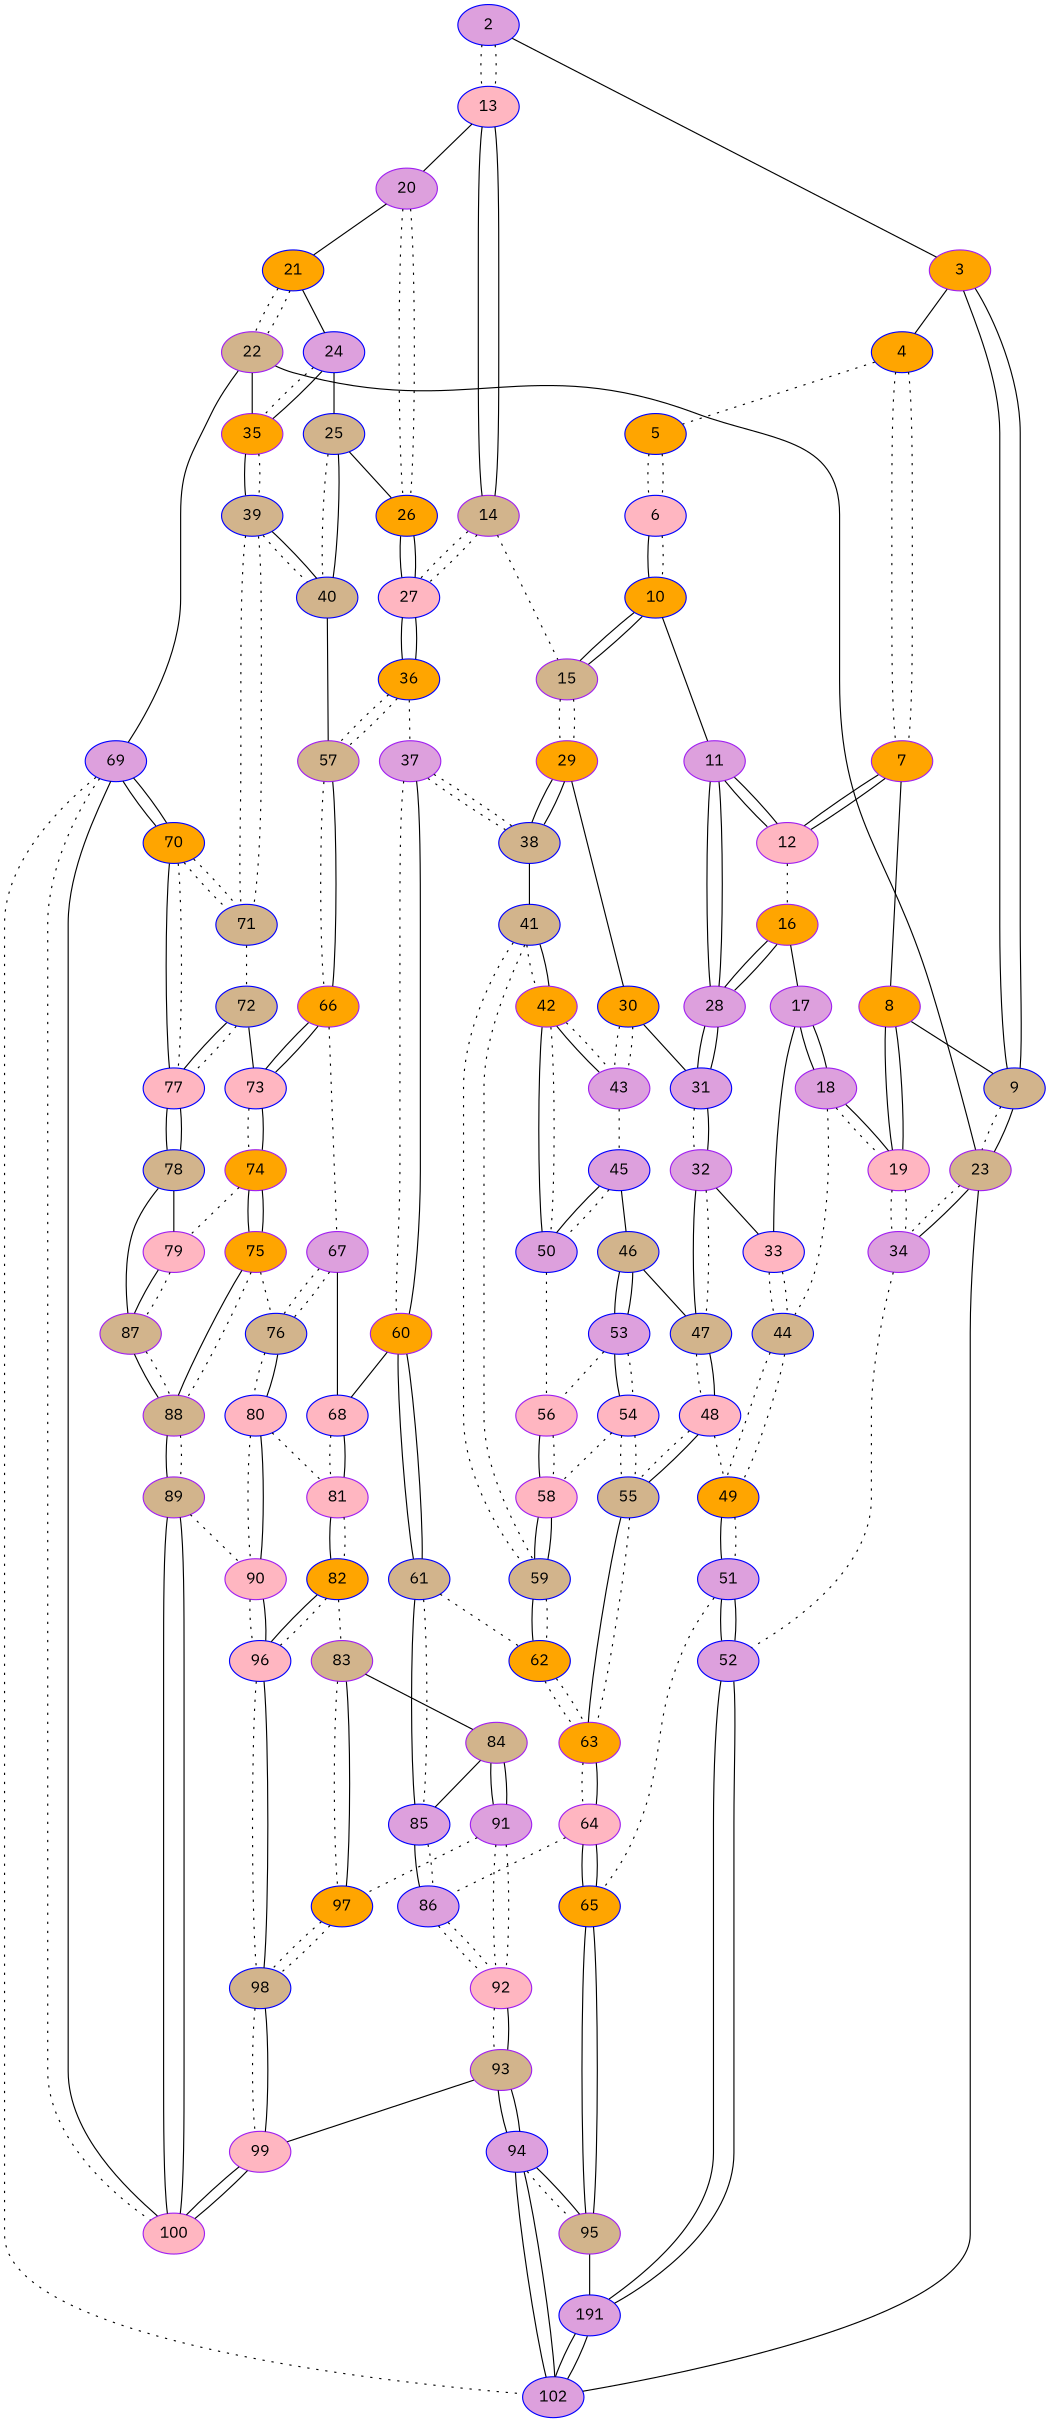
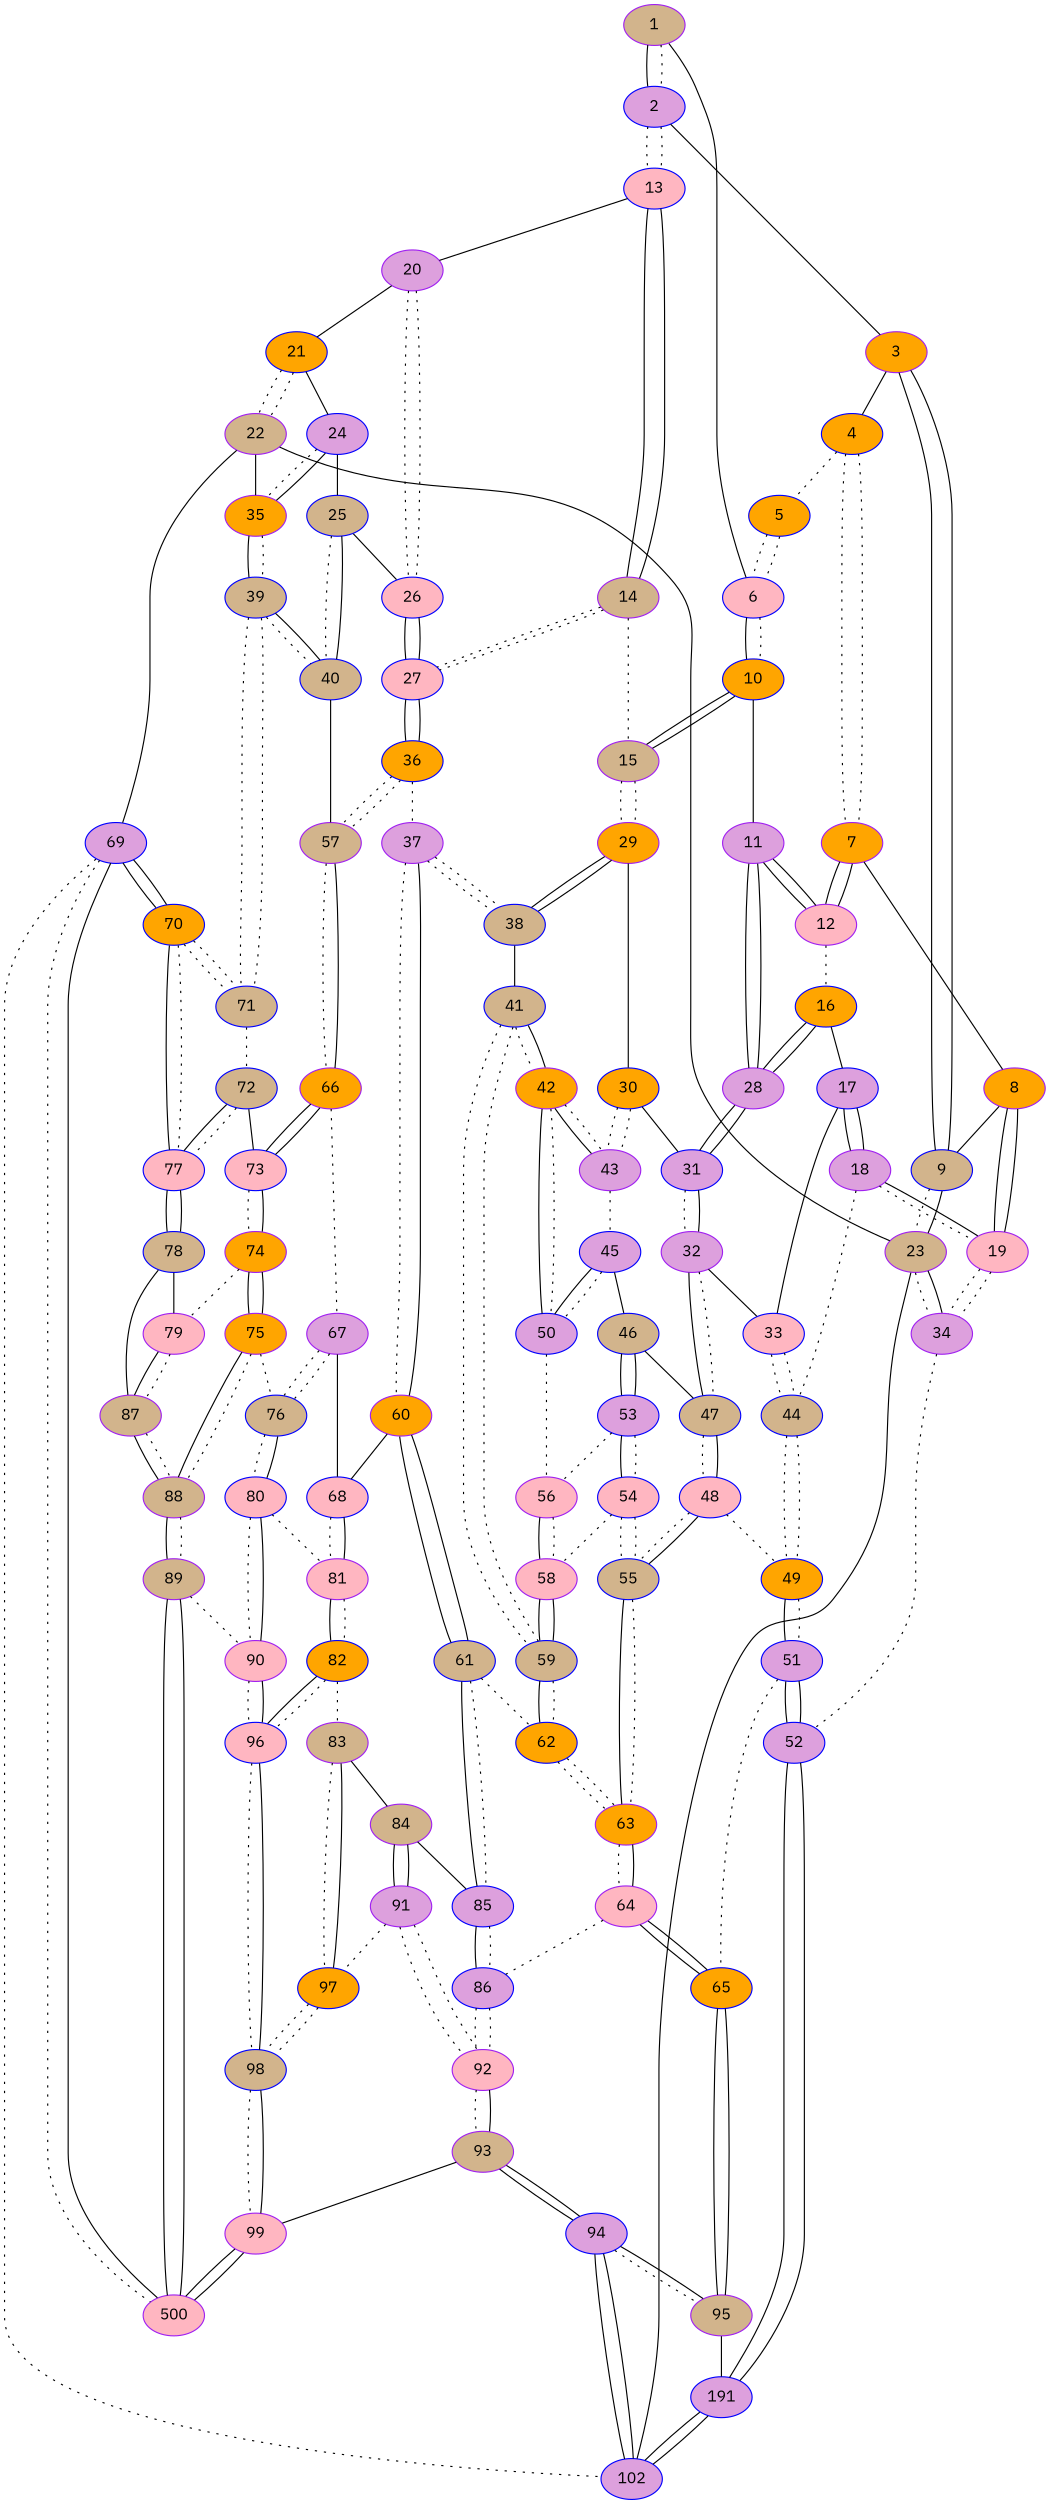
node "1": added
node "26": fillcolor orange -> lightpink
node "16": color purple -> blue
node "17": color purple -> blue
node "100": label "100" -> "500"
